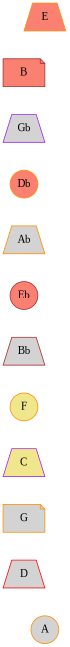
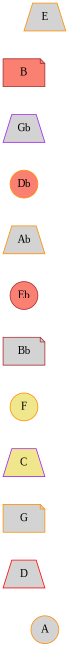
node "E": fillcolor salmon -> lightgrey
node "Bb": shape trapezium -> note
